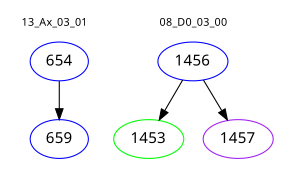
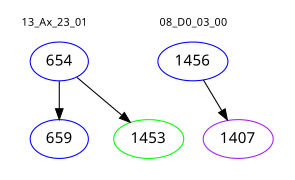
cluster "13_Ax_03_01": label "13_Ax_03_01" -> "13_Ax_23_01"
edge "1456" -> "1453": now "654" -> "1453"
node "1457": label "1457" -> "1407"
